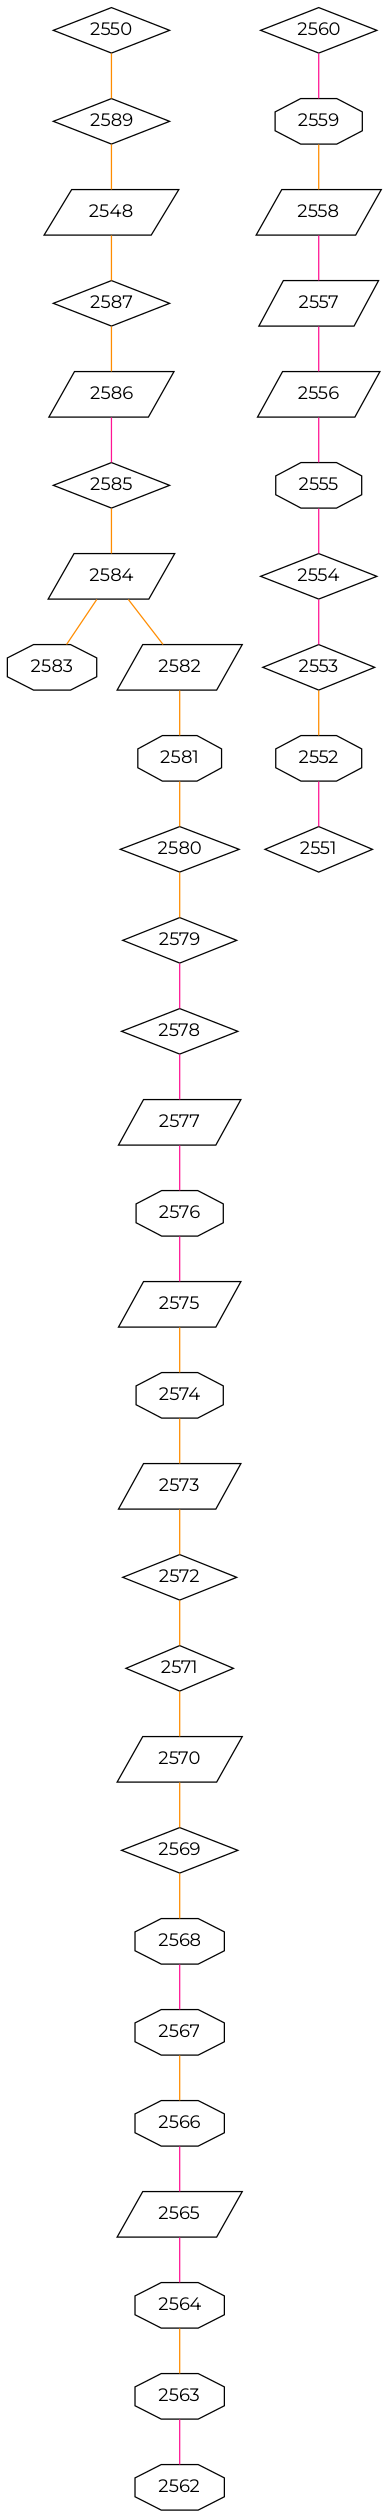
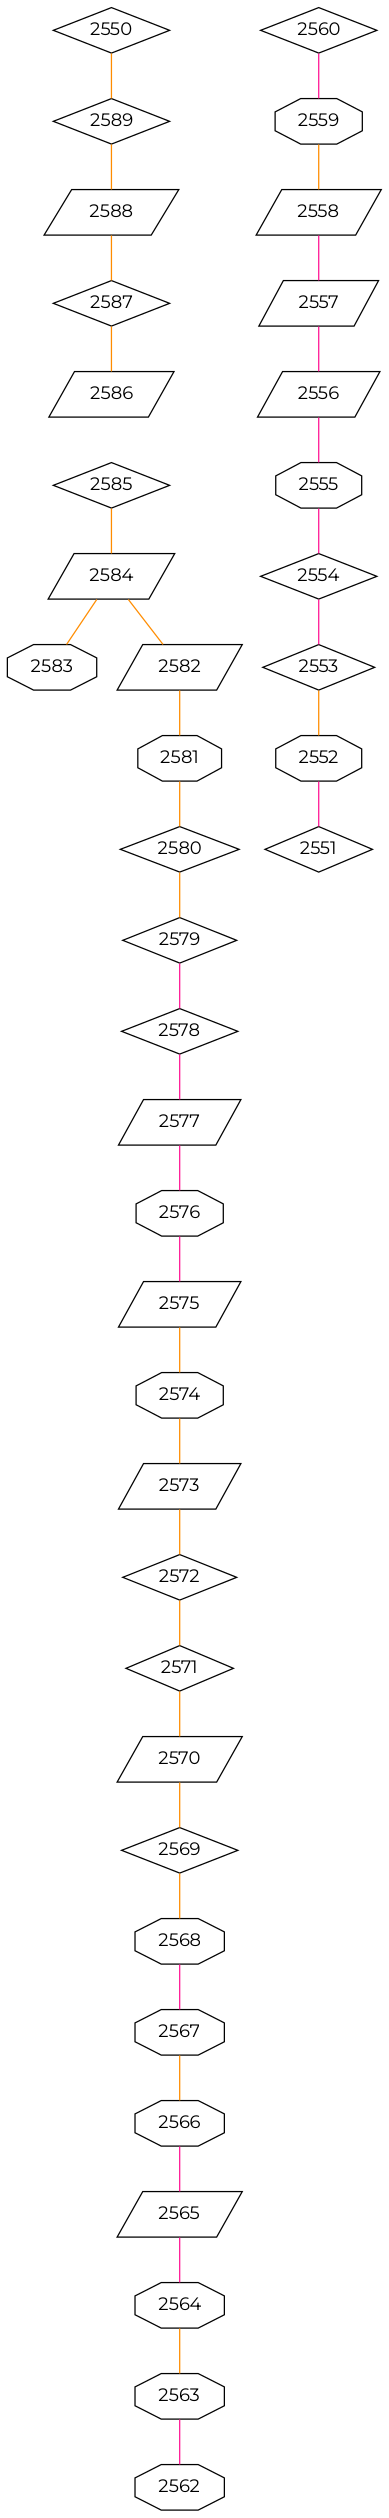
node "2548": label "2548" -> "2588"
edge "2586" -- "2585": removed
